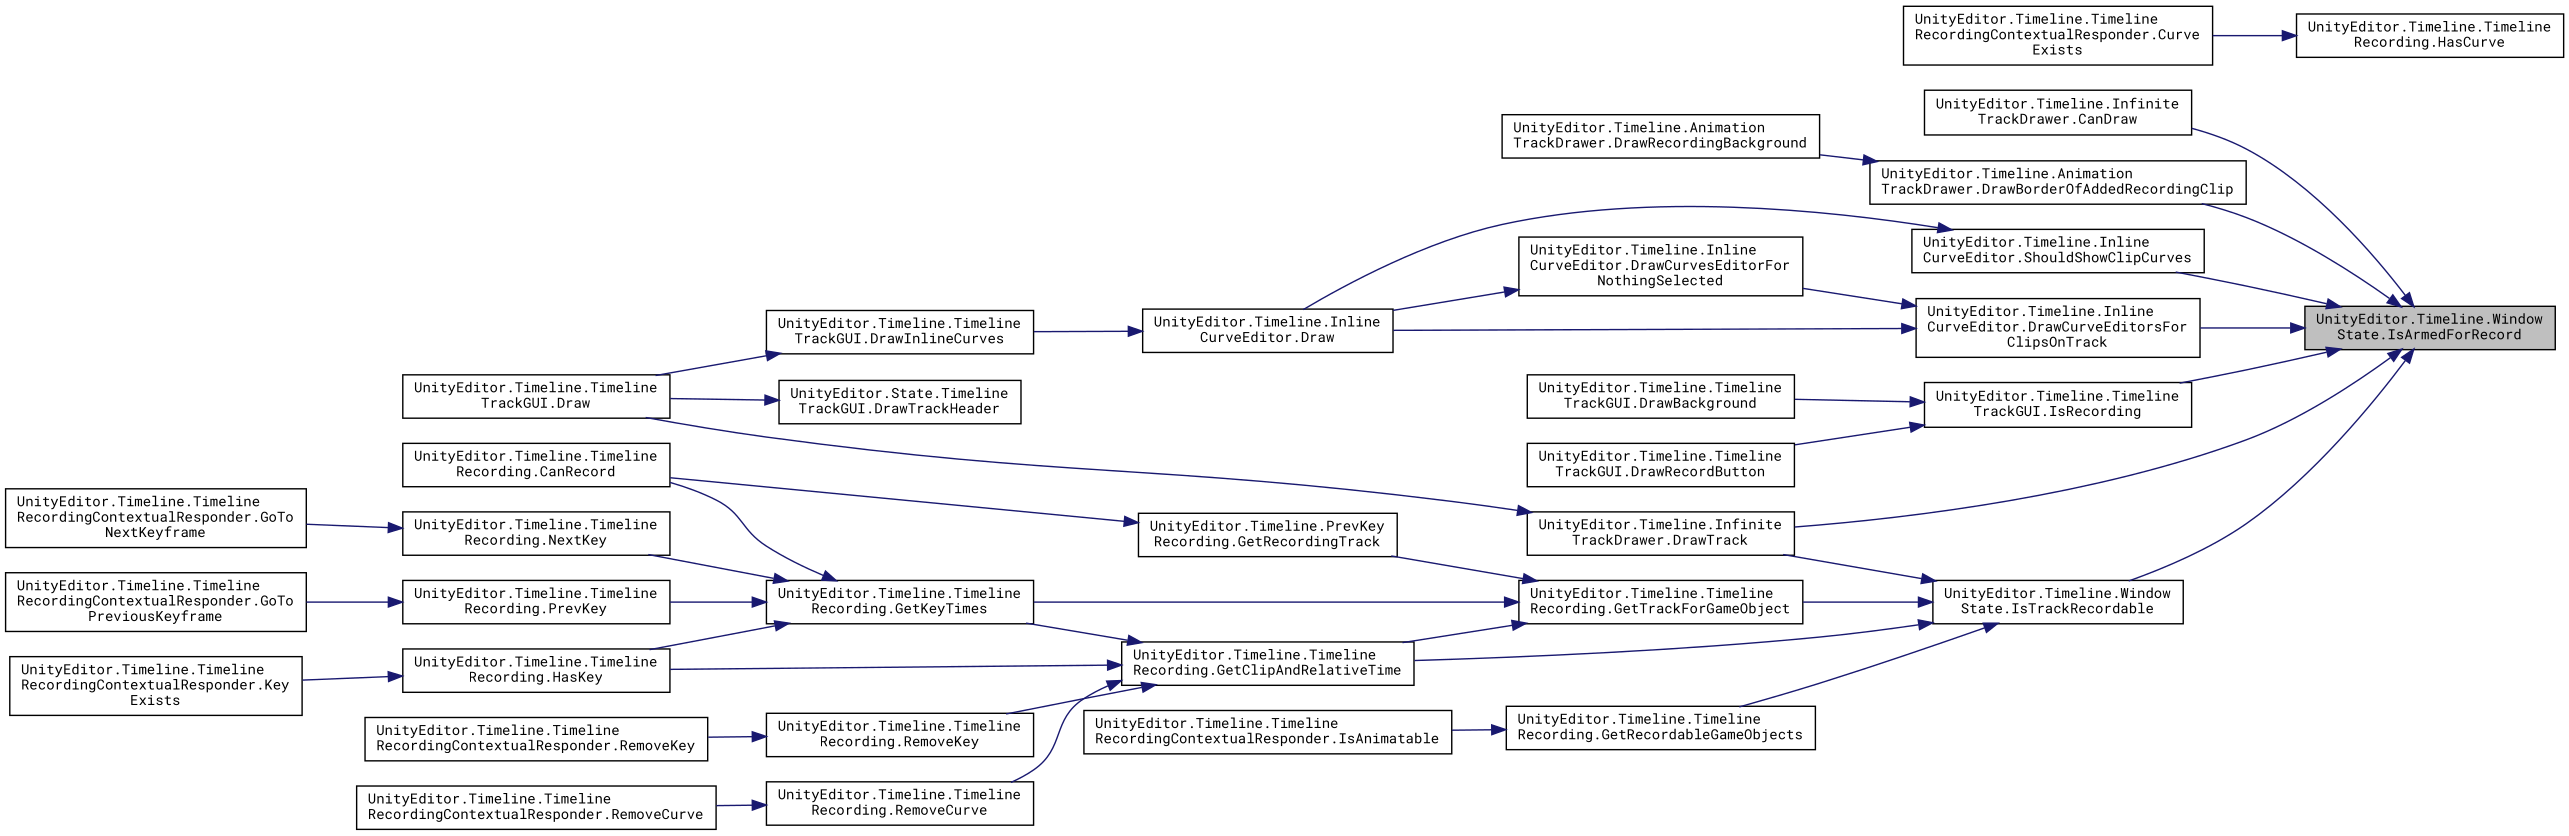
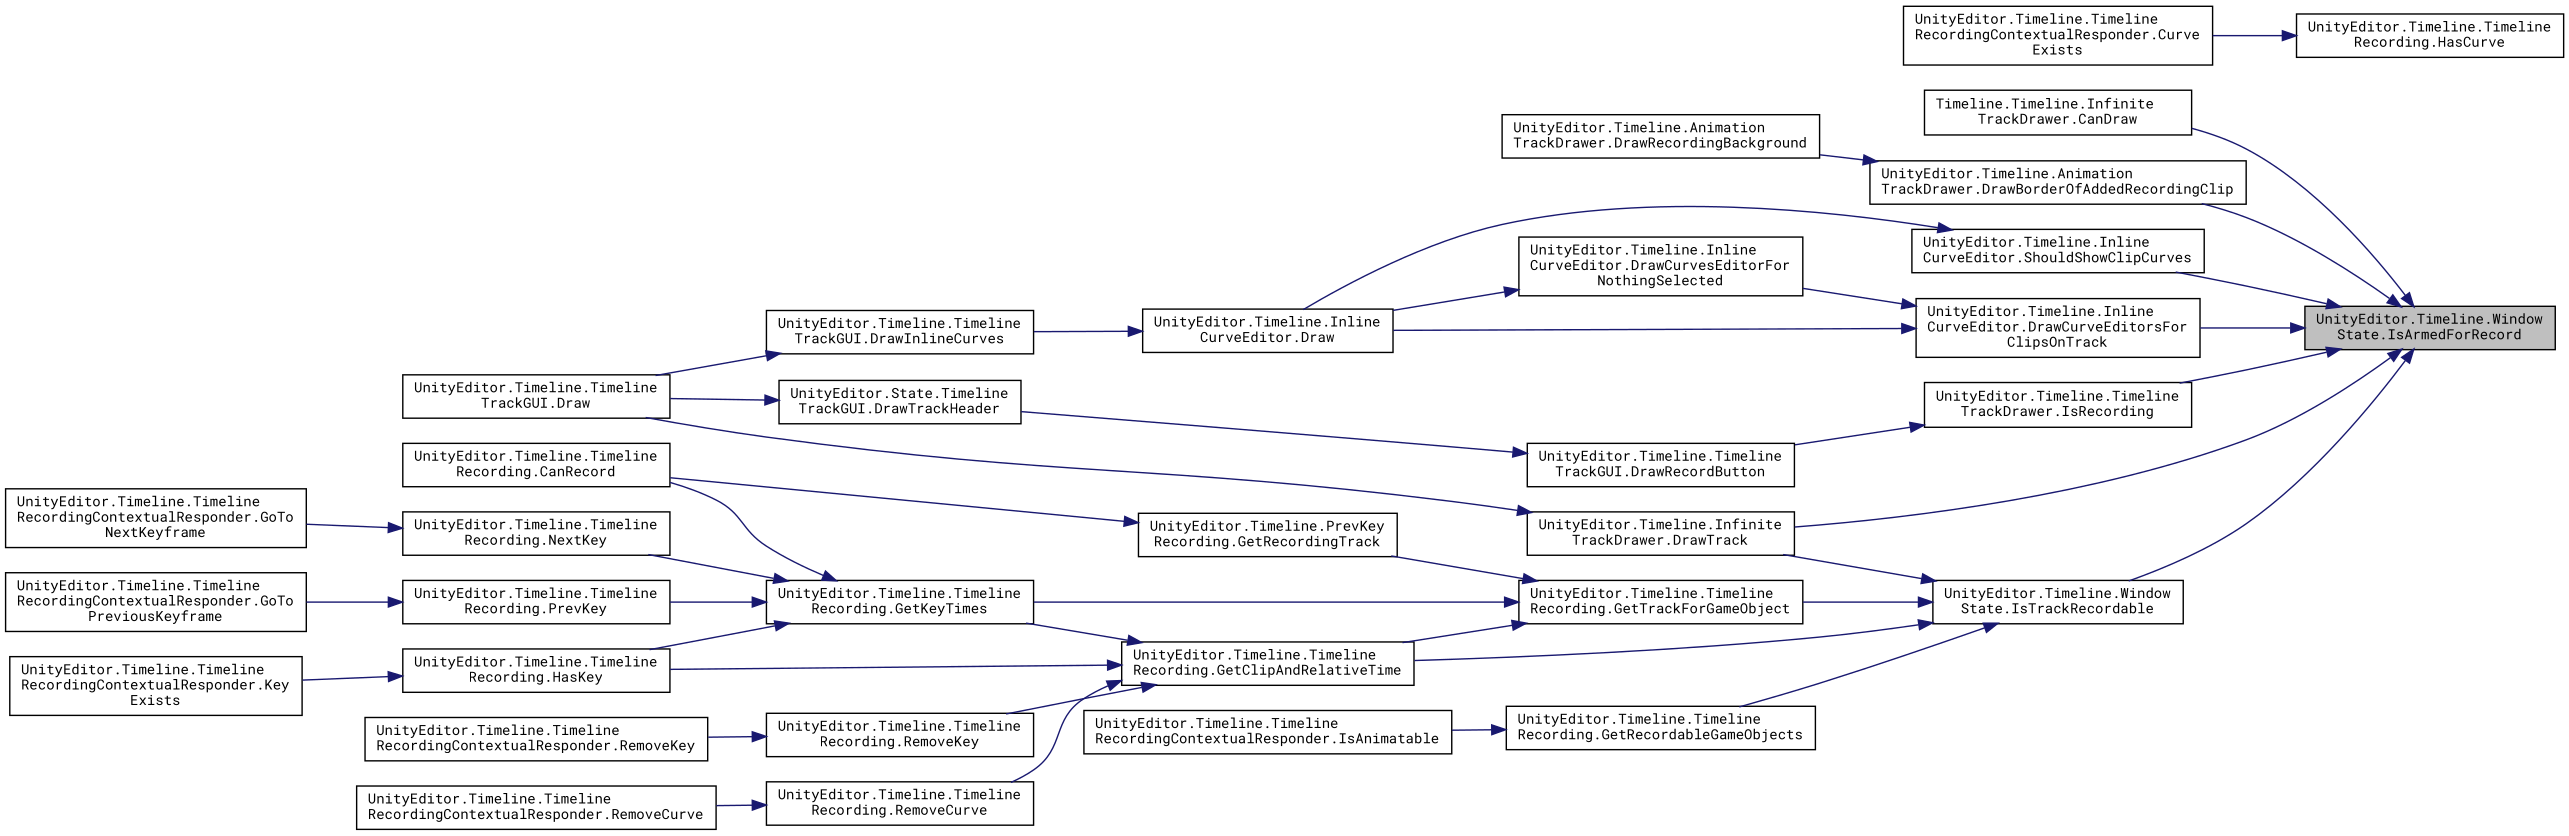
node "UnityEditor.Timeline.Infinite TrackDrawer.CanDraw": label "UnityEditor.Timeline.Infinite TrackDrawer.CanDraw" -> "Timeline.Timeline.Infinite TrackDrawer.CanDraw"
node "UnityEditor.Timeline.Timeline TrackGUI.DrawBackground": removed
node "UnityEditor.Timeline.Timeline TrackGUI.IsRecording": label "UnityEditor.Timeline.Timeline TrackGUI.IsRecording" -> "UnityEditor.Timeline.Timeline TrackDrawer.IsRecording"
edge "UnityEditor.State.Timeline TrackGUI.DrawTrackHeader" -> "UnityEditor.Timeline.Timeline TrackGUI.DrawRecordButton": added
